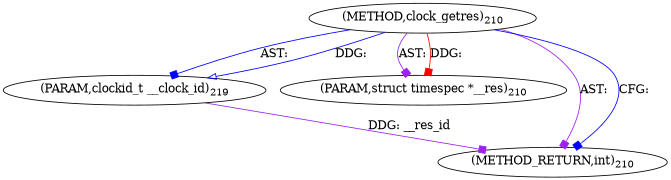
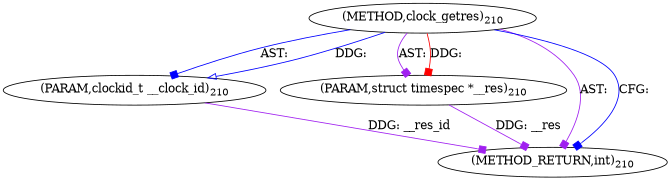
node "(PARAM,clockid_t __clock_id)": text "219" -> "210"
edge "(PARAM,struct timespec *__res)" -> "(METHOD_RETURN,int)": added, label "DDG: __res"
